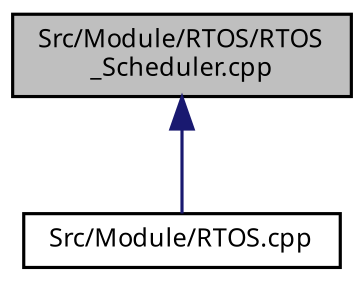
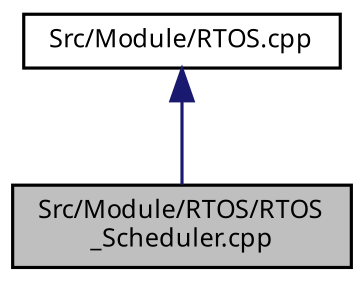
edge "Src/Module/RTOS.cpp" -> "Src/Module/RTOS/RTOS _Scheduler.cpp": reversed
